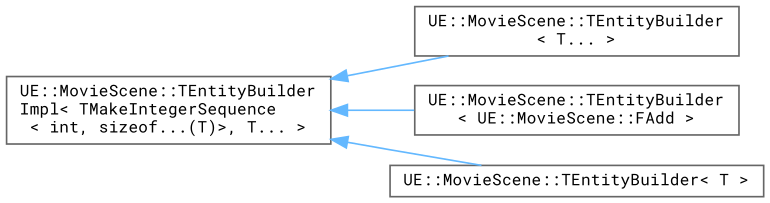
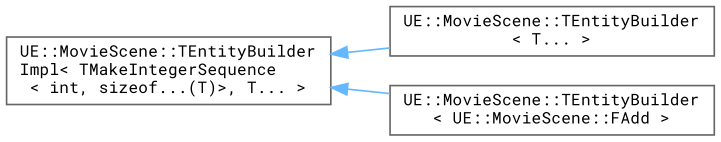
node "UE::MovieScene::TEntityBuilder< T >": removed
